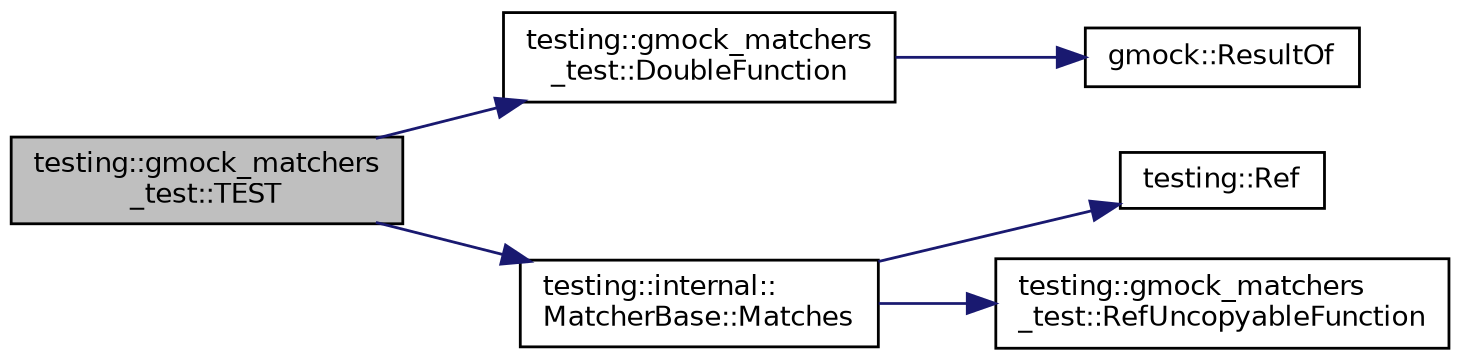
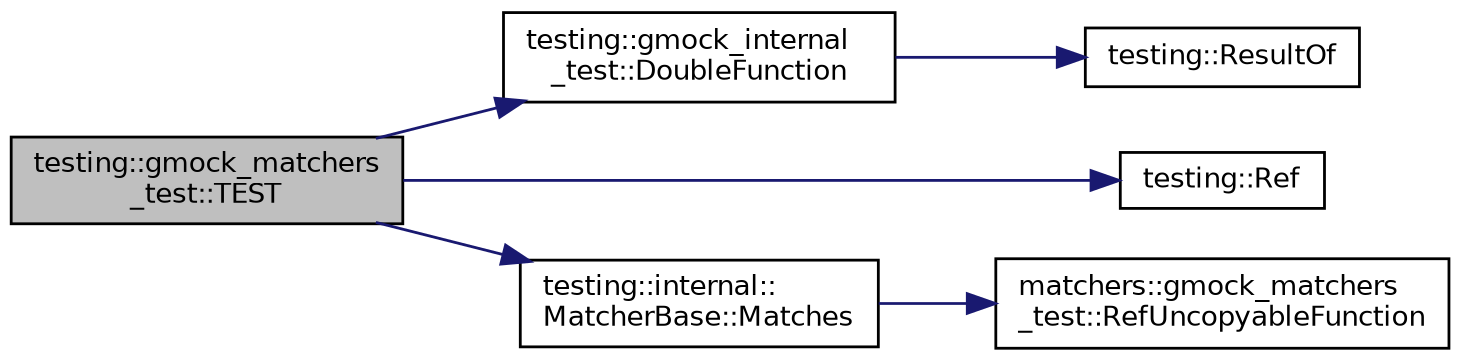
node "testing::gmock_matchers _test::DoubleFunction": label "testing::gmock_matchers _test::DoubleFunction" -> "testing::gmock_internal _test::DoubleFunction"
node "gmock::ResultOf": label "gmock::ResultOf" -> "testing::ResultOf"
edge "testing::internal:: MatcherBase::Matches" -> "testing::Ref": now "testing::gmock_matchers _test::TEST" -> "testing::Ref"
node "testing::gmock_matchers _test::RefUncopyableFunction": label "testing::gmock_matchers _test::RefUncopyableFunction" -> "matchers::gmock_matchers _test::RefUncopyableFunction"
